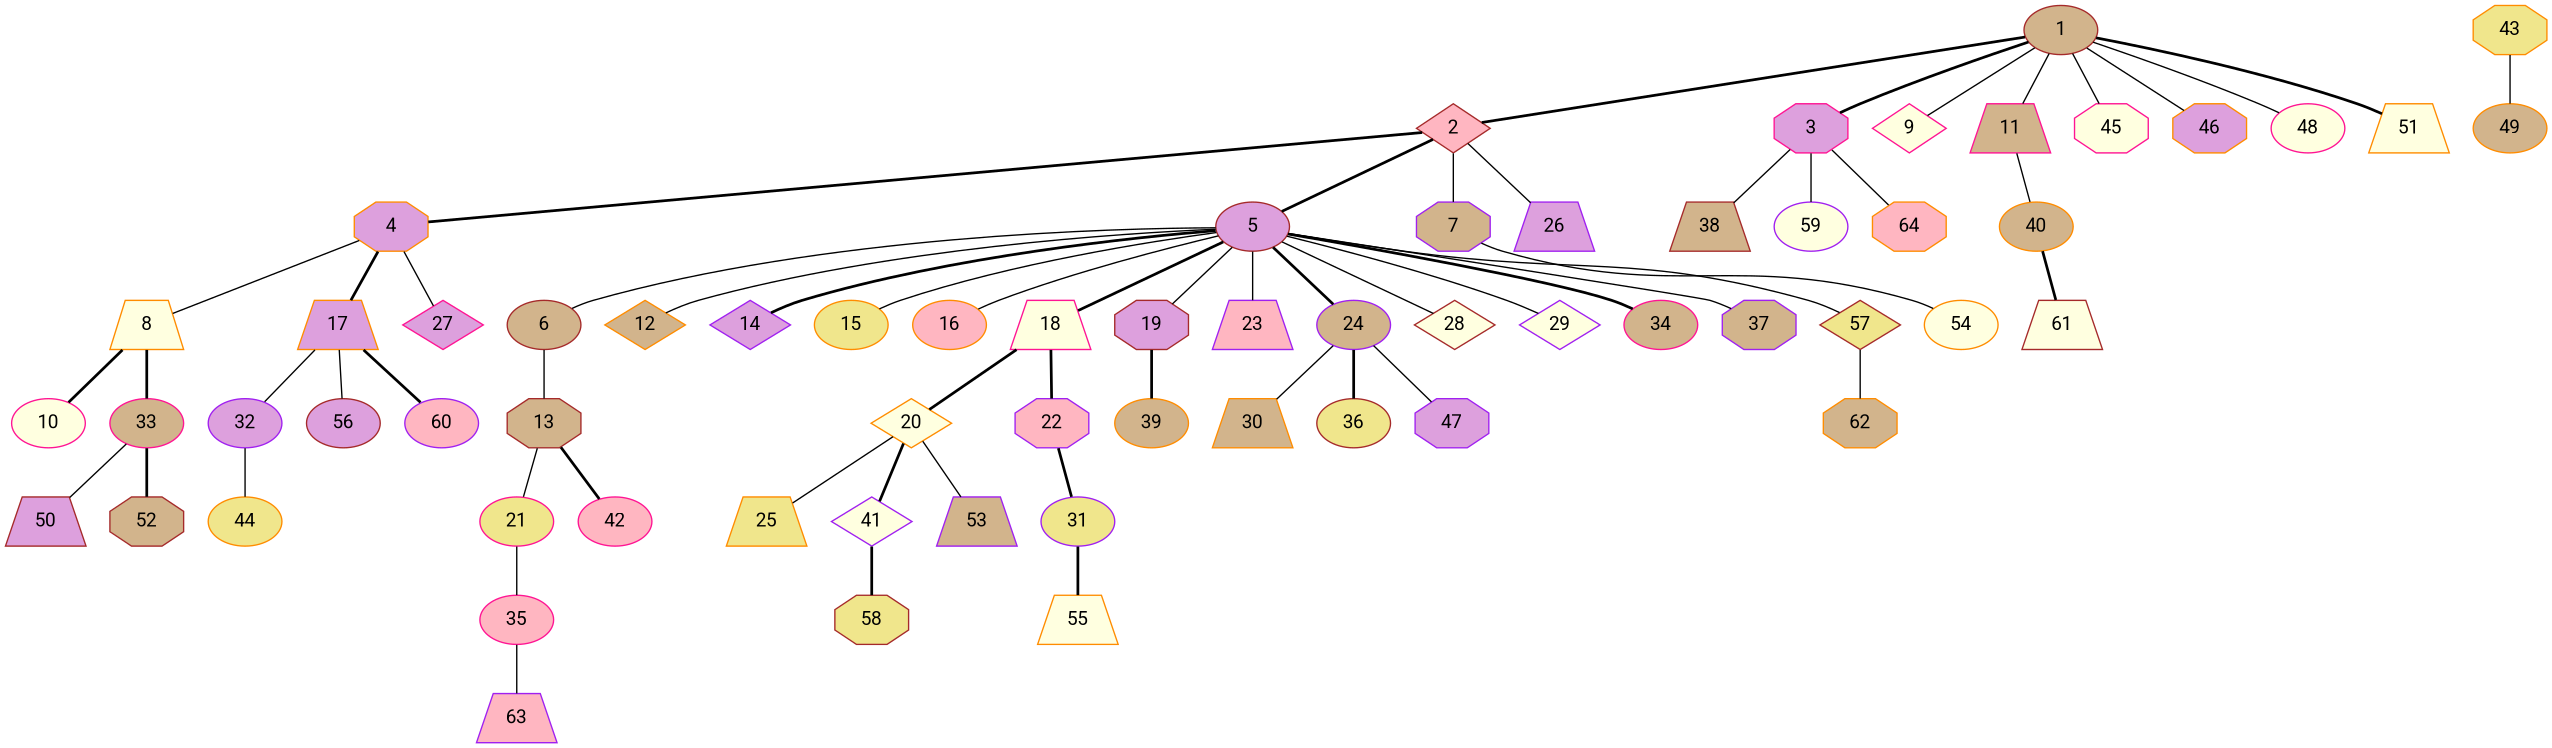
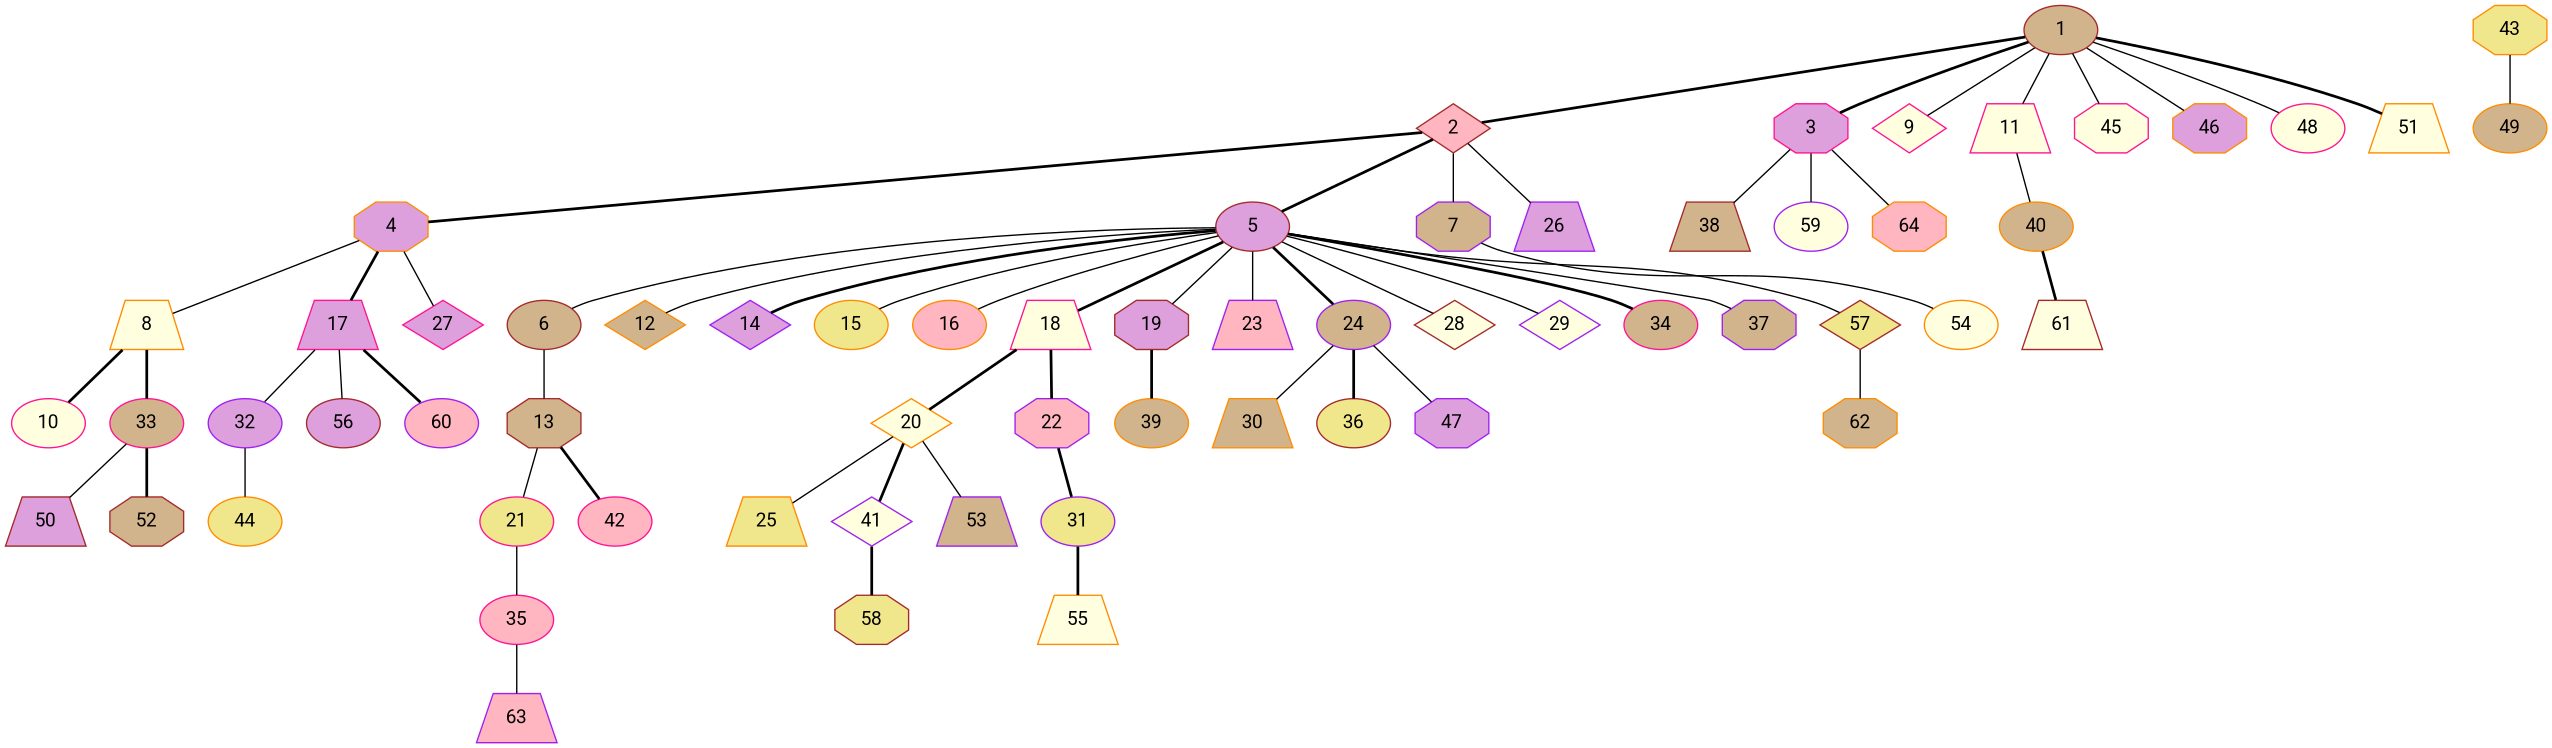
node "11": fillcolor tan -> lightyellow
node "17": color darkorange -> deeppink
